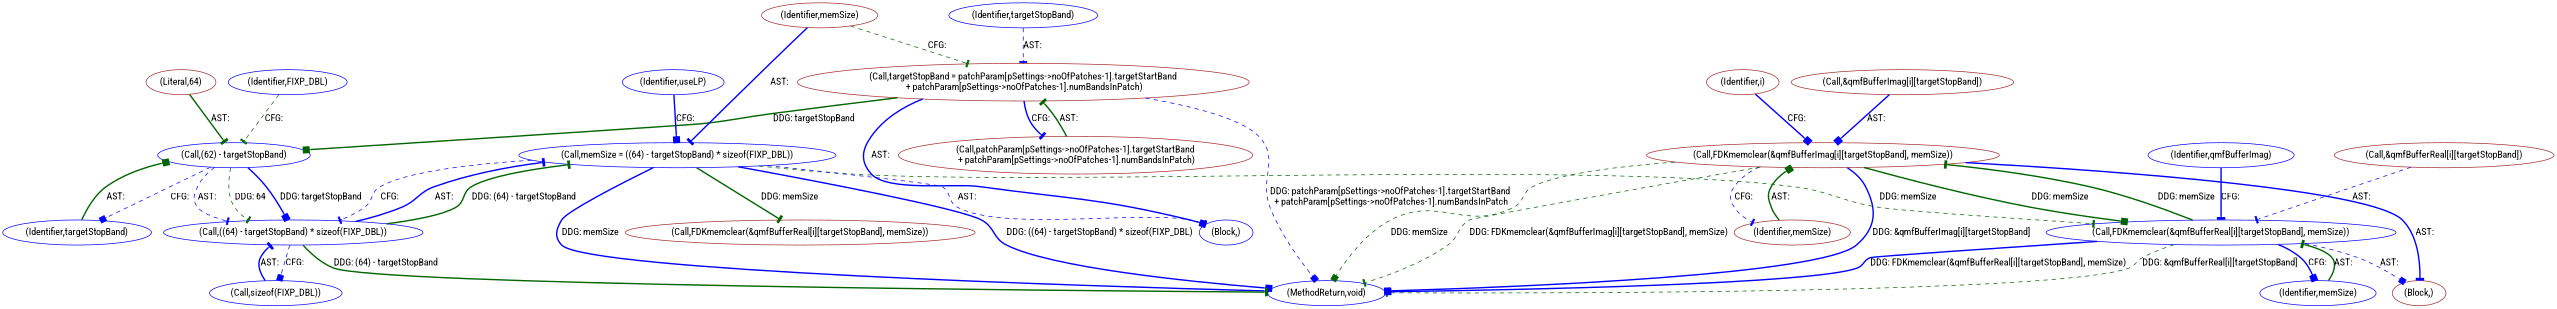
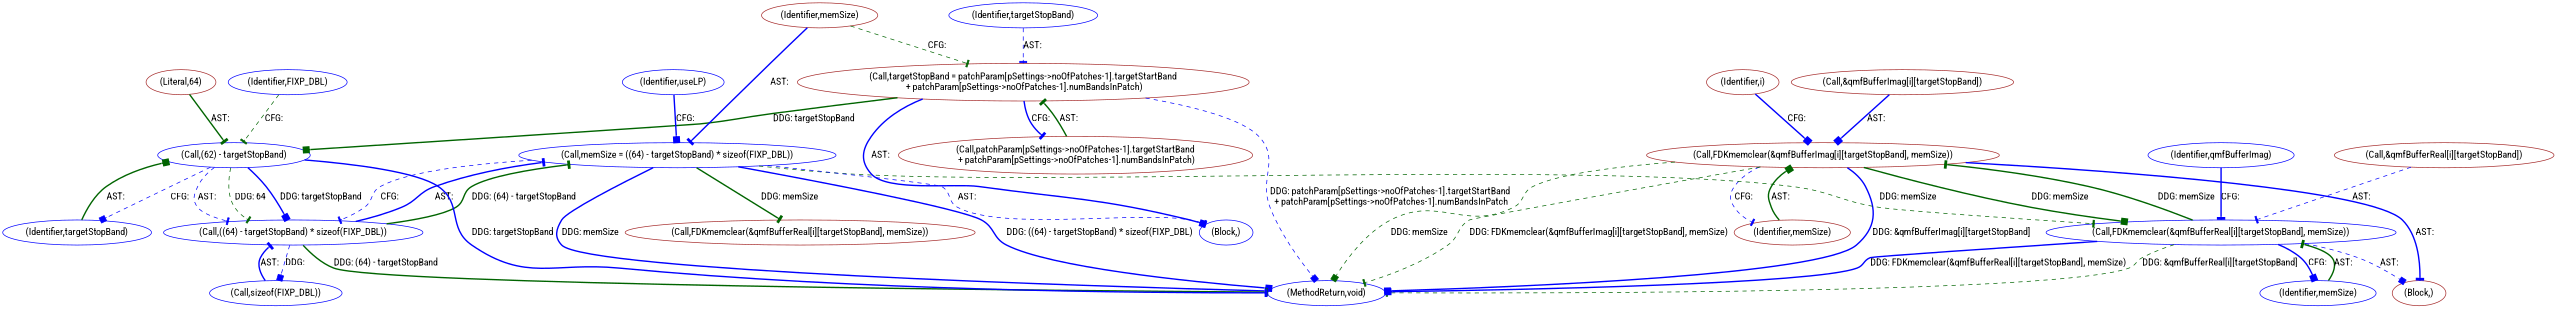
edge "(Call,((64) - targetStopBand) * sizeof(FIXP_DBL))" -> "(Call,sizeof(FIXP_DBL))": label "CFG: " -> "DDG: "
edge "(Call,(62) - targetStopBand)" -> "(MethodReturn,void)": added, label "DDG: targetStopBand"
